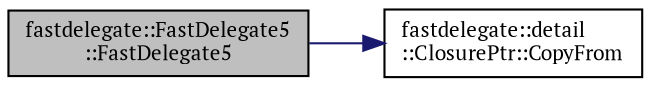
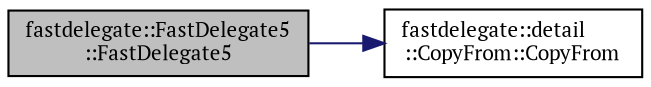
node "fastdelegate::detail ::ClosurePtr::CopyFrom": label "fastdelegate::detail ::ClosurePtr::CopyFrom" -> "fastdelegate::detail ::CopyFrom::CopyFrom"
